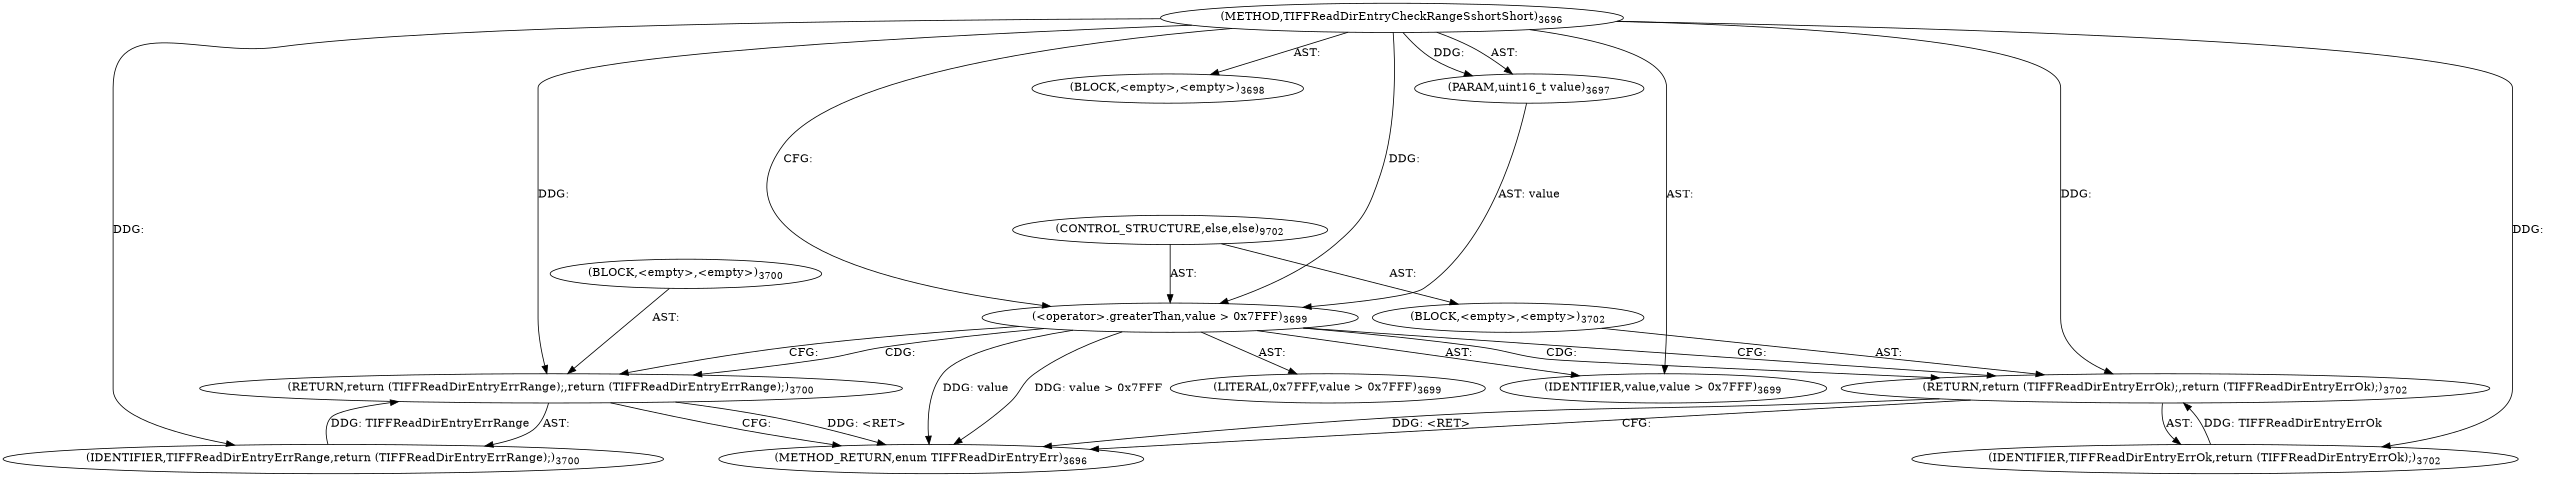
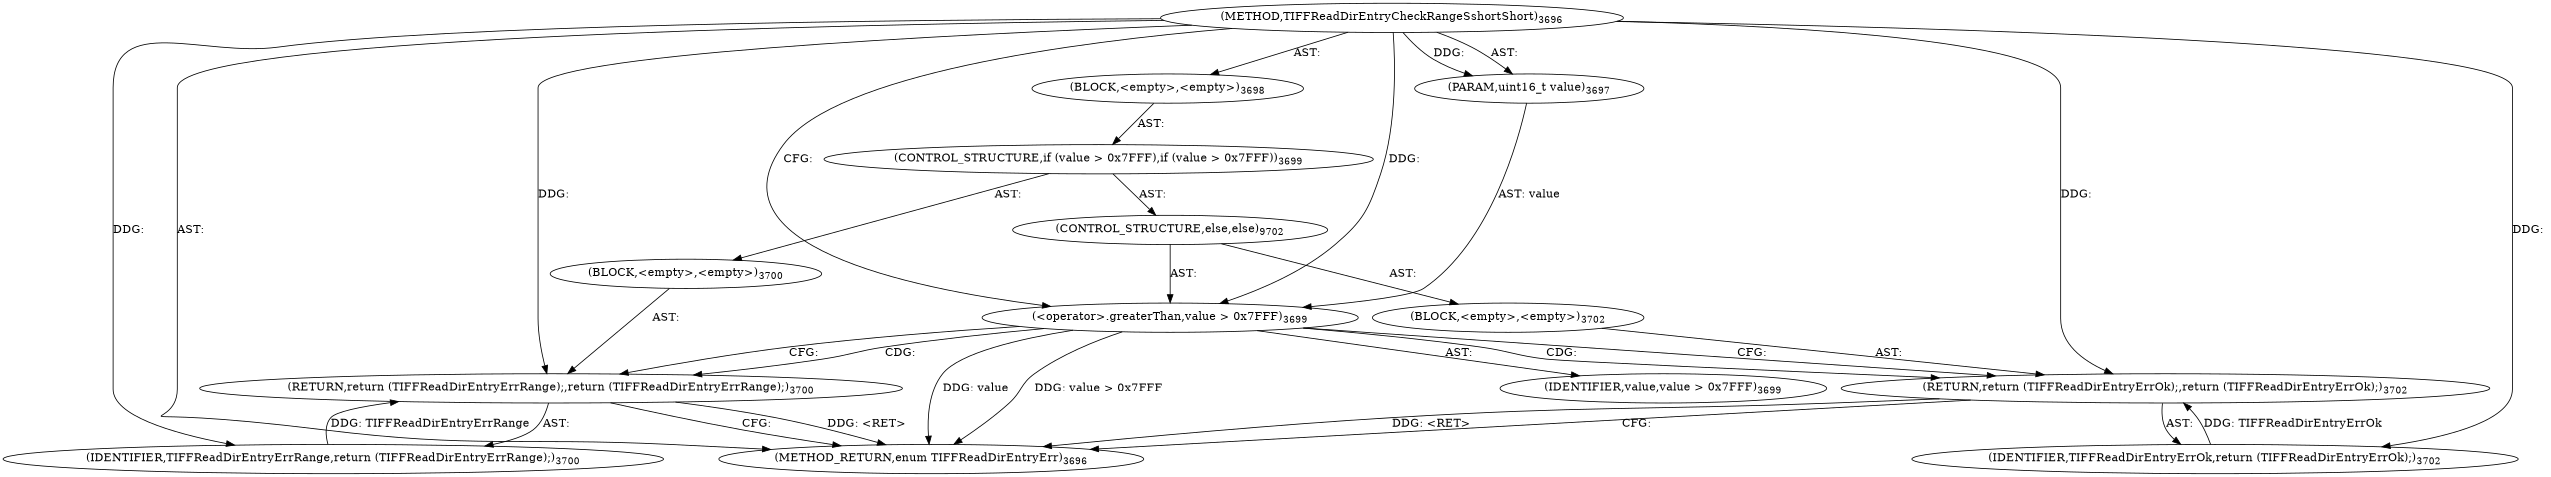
edge "(METHOD,TIFFReadDirEntryCheckRangeSshortShort)" -> "(IDENTIFIER,value,value > 0x7FFF)": now "(METHOD,TIFFReadDirEntryCheckRangeSshortShort)" -> "(METHOD_RETURN,enum TIFFReadDirEntryErr)"
node "(CONTROL_STRUCTURE,if (value > 0x7FFF),if (value > 0x7FFF))": added
node "(LITERAL,0x7FFF,value > 0x7FFF)": removed
